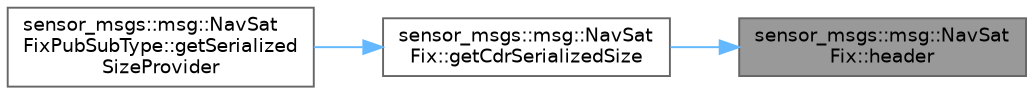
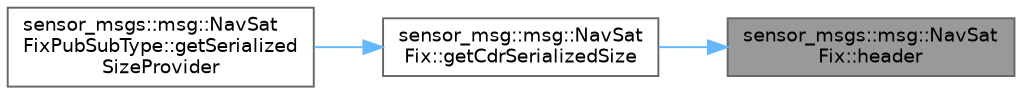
node "sensor_msgs::msg::NavSat Fix::getCdrSerializedSize": label "sensor_msgs::msg::NavSat Fix::getCdrSerializedSize" -> "sensor_msg::msg::NavSat Fix::getCdrSerializedSize"
